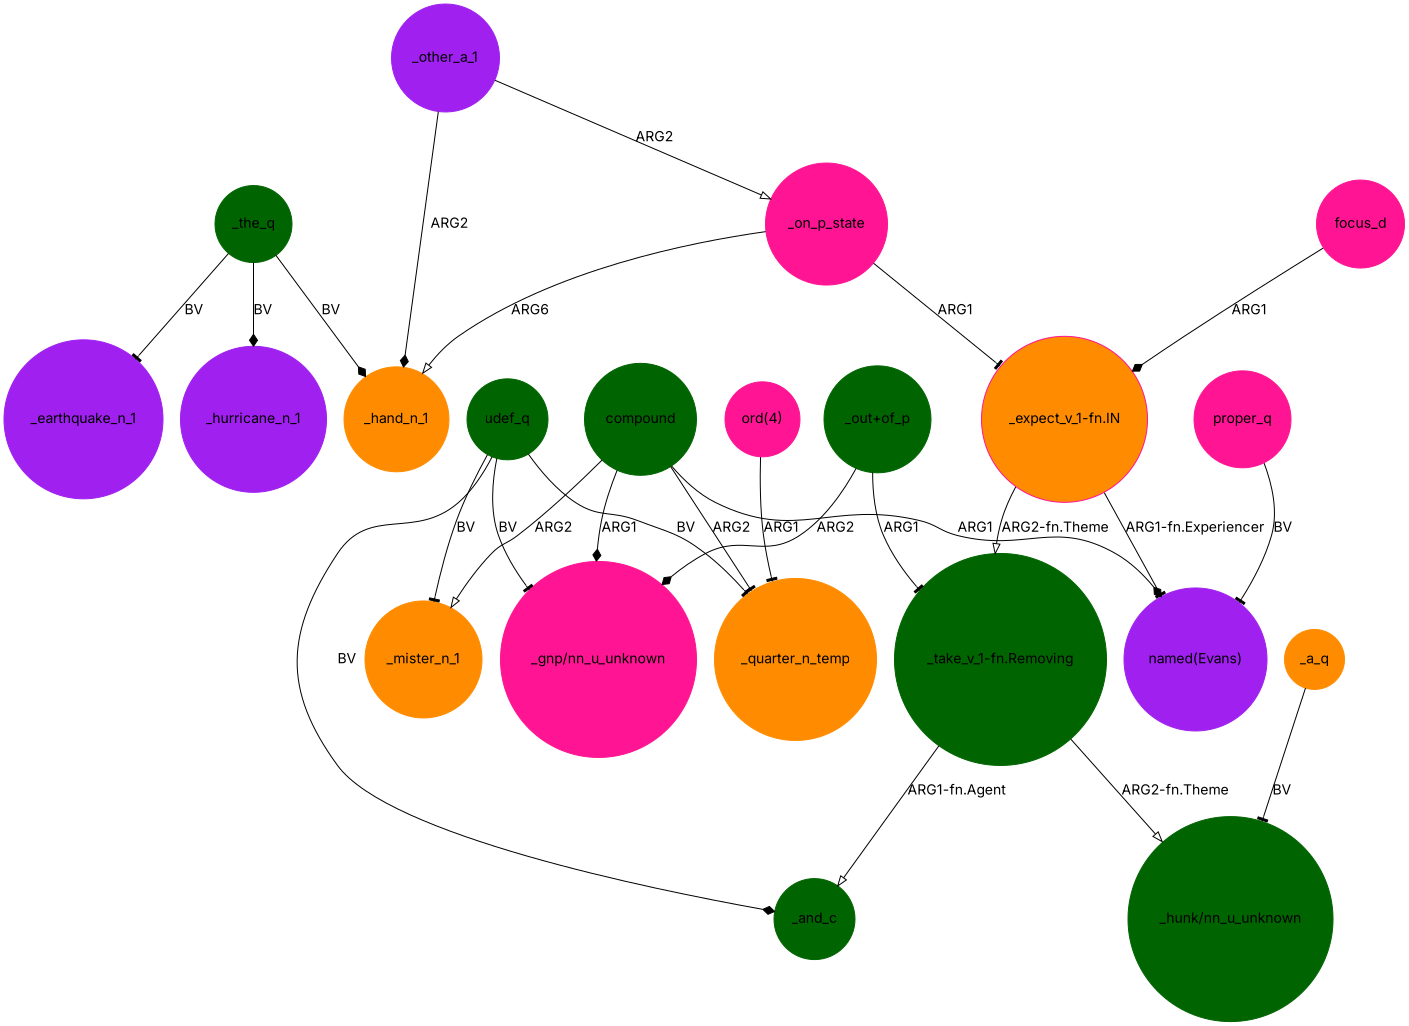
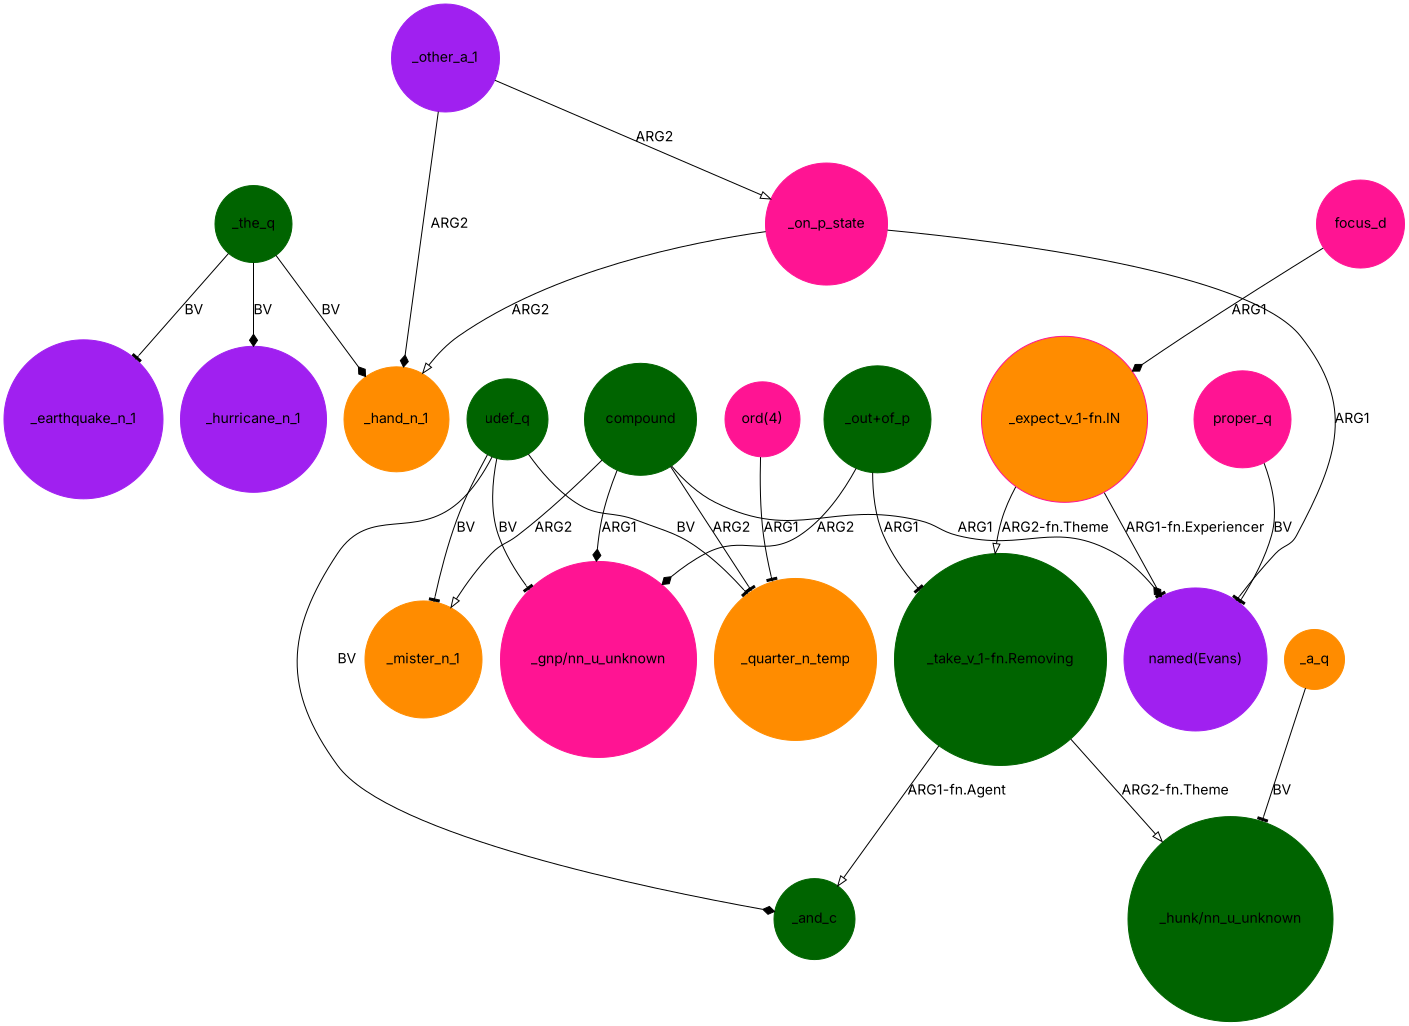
edge "_on_p_state" -> "_hand_n_1": label "ARG6" -> "ARG2"
edge "_on_p_state" -> "_expect_v_1-fn.IN": now "_on_p_state" -> "named(Evans)"
